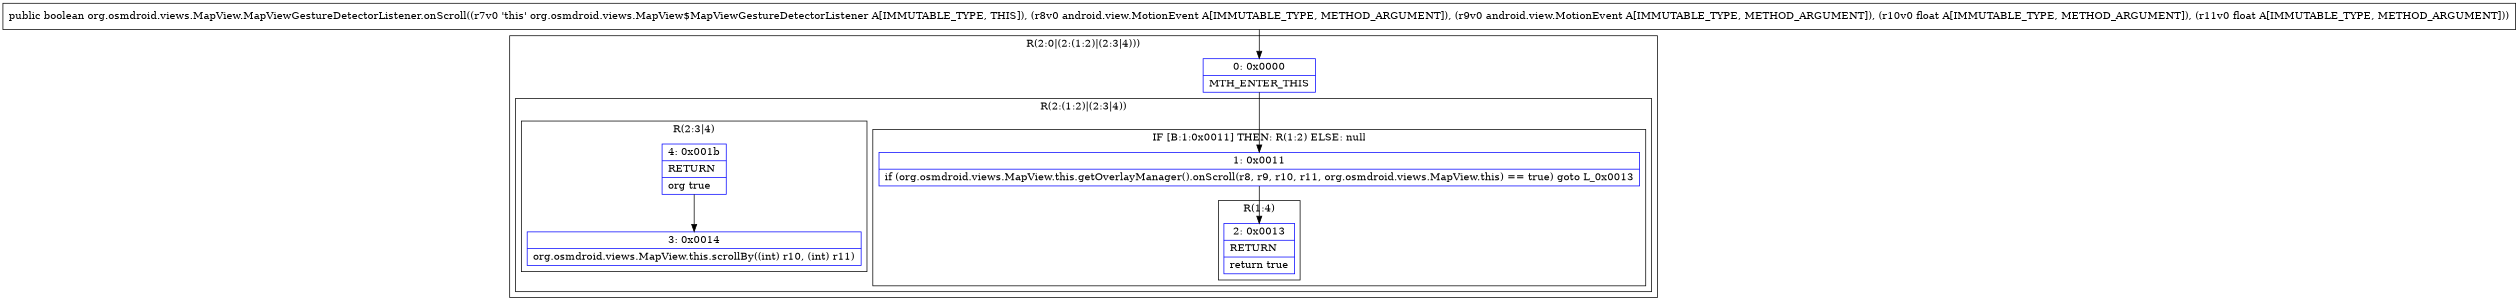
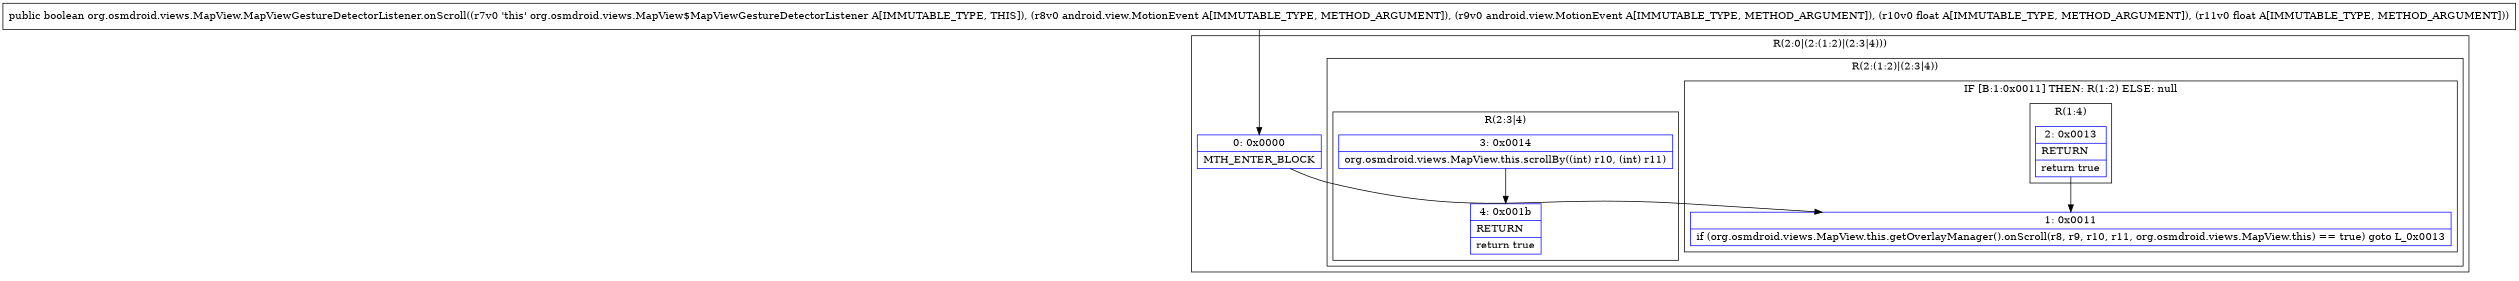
node "0: 0x0000": text "MTH_ENTER_THIS" -> "MTH_ENTER_BLOCK"
node "4: 0x001b": text "org true" -> "return true"
edge "1: 0x0011" -> "2: 0x0013": reversed
edge "4: 0x001b" -> "3: 0x0014": reversed
